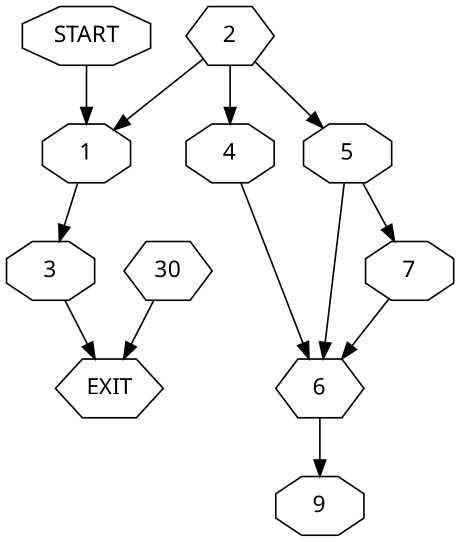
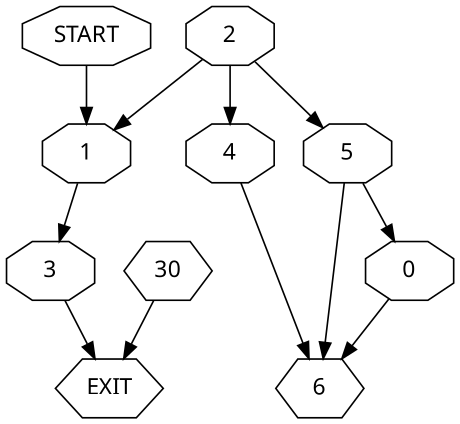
node "2": shape hexagon -> octagon
node "7": label "7" -> "0"
node "9": removed
